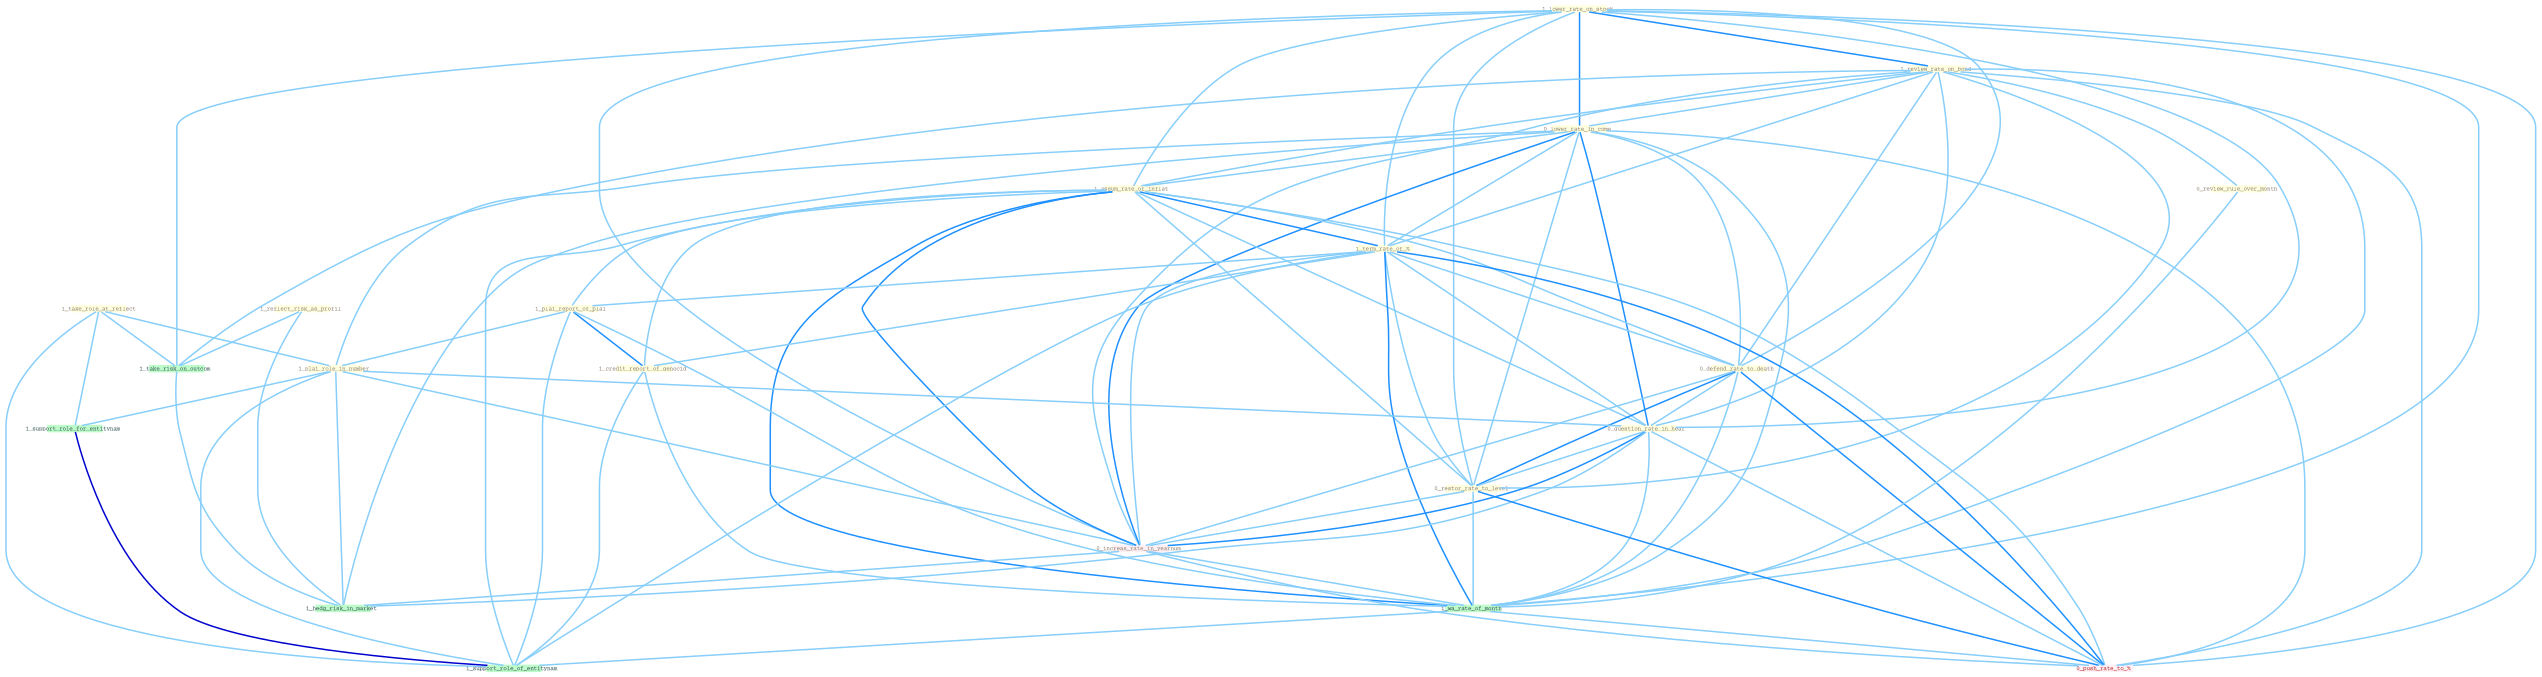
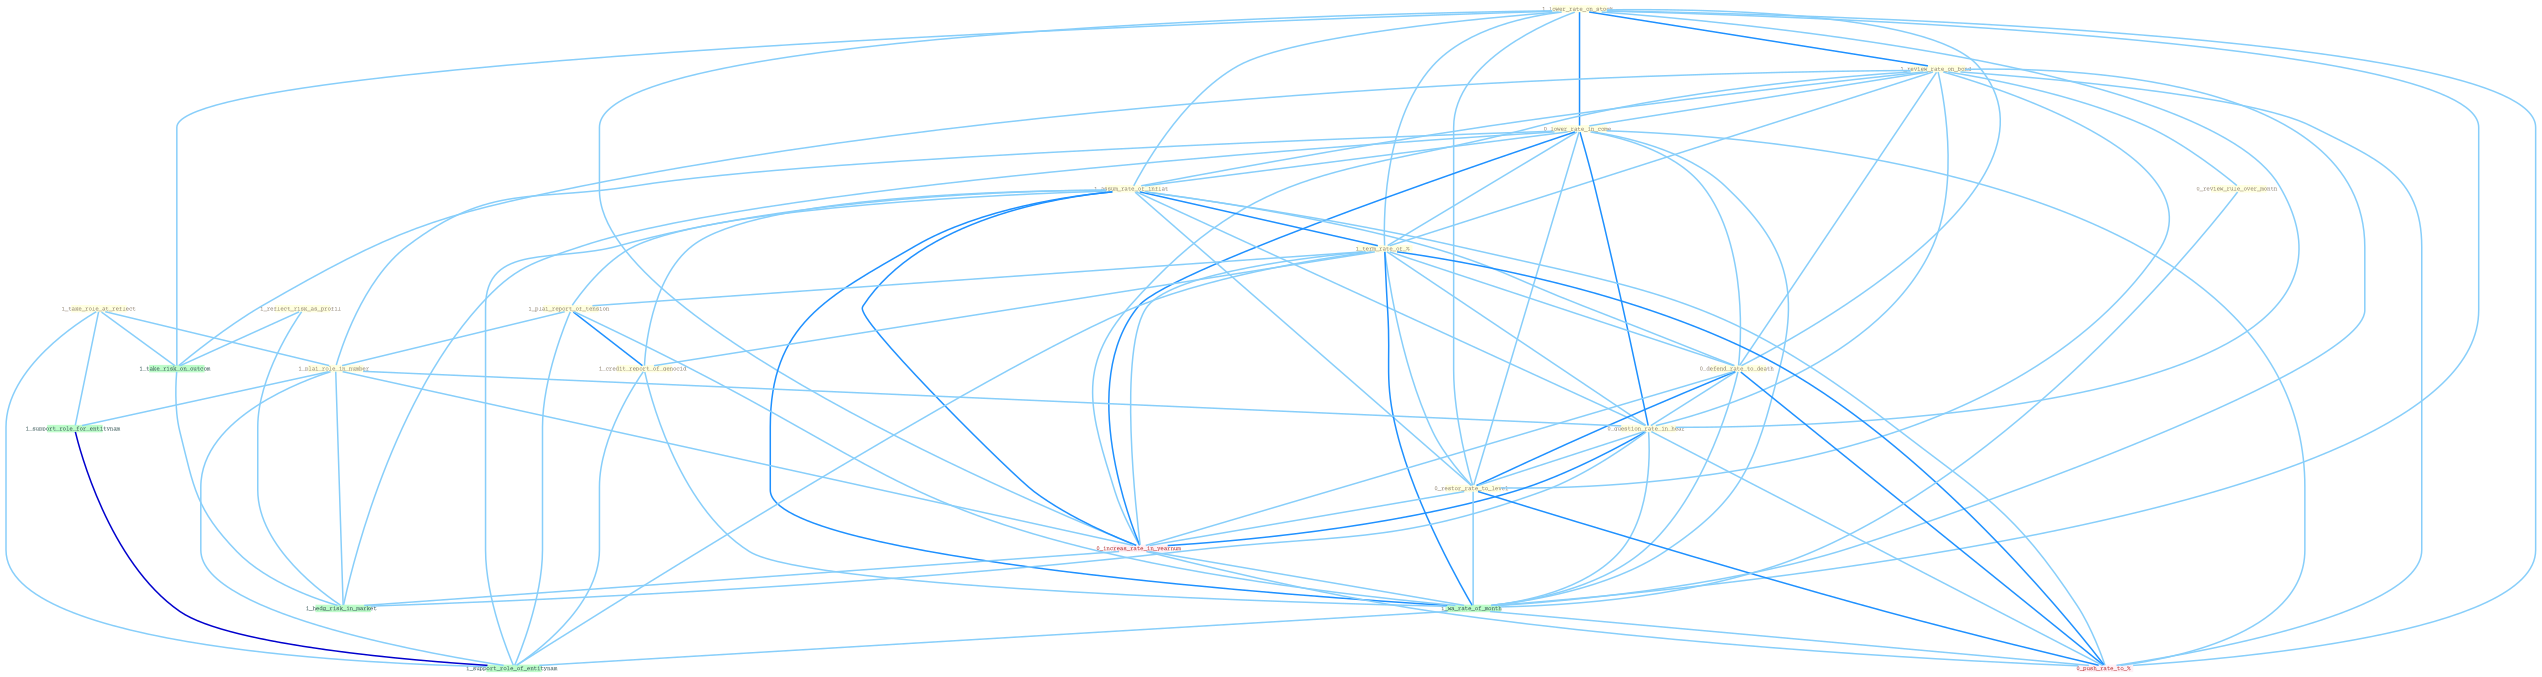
node "1_plai_report_of_plai": label "1_plai_report_of_plai" -> "1_plai_report_of_tension"
node "0_increas_rate_in_yearnum": fontcolor #8b7d6b -> #b22222
